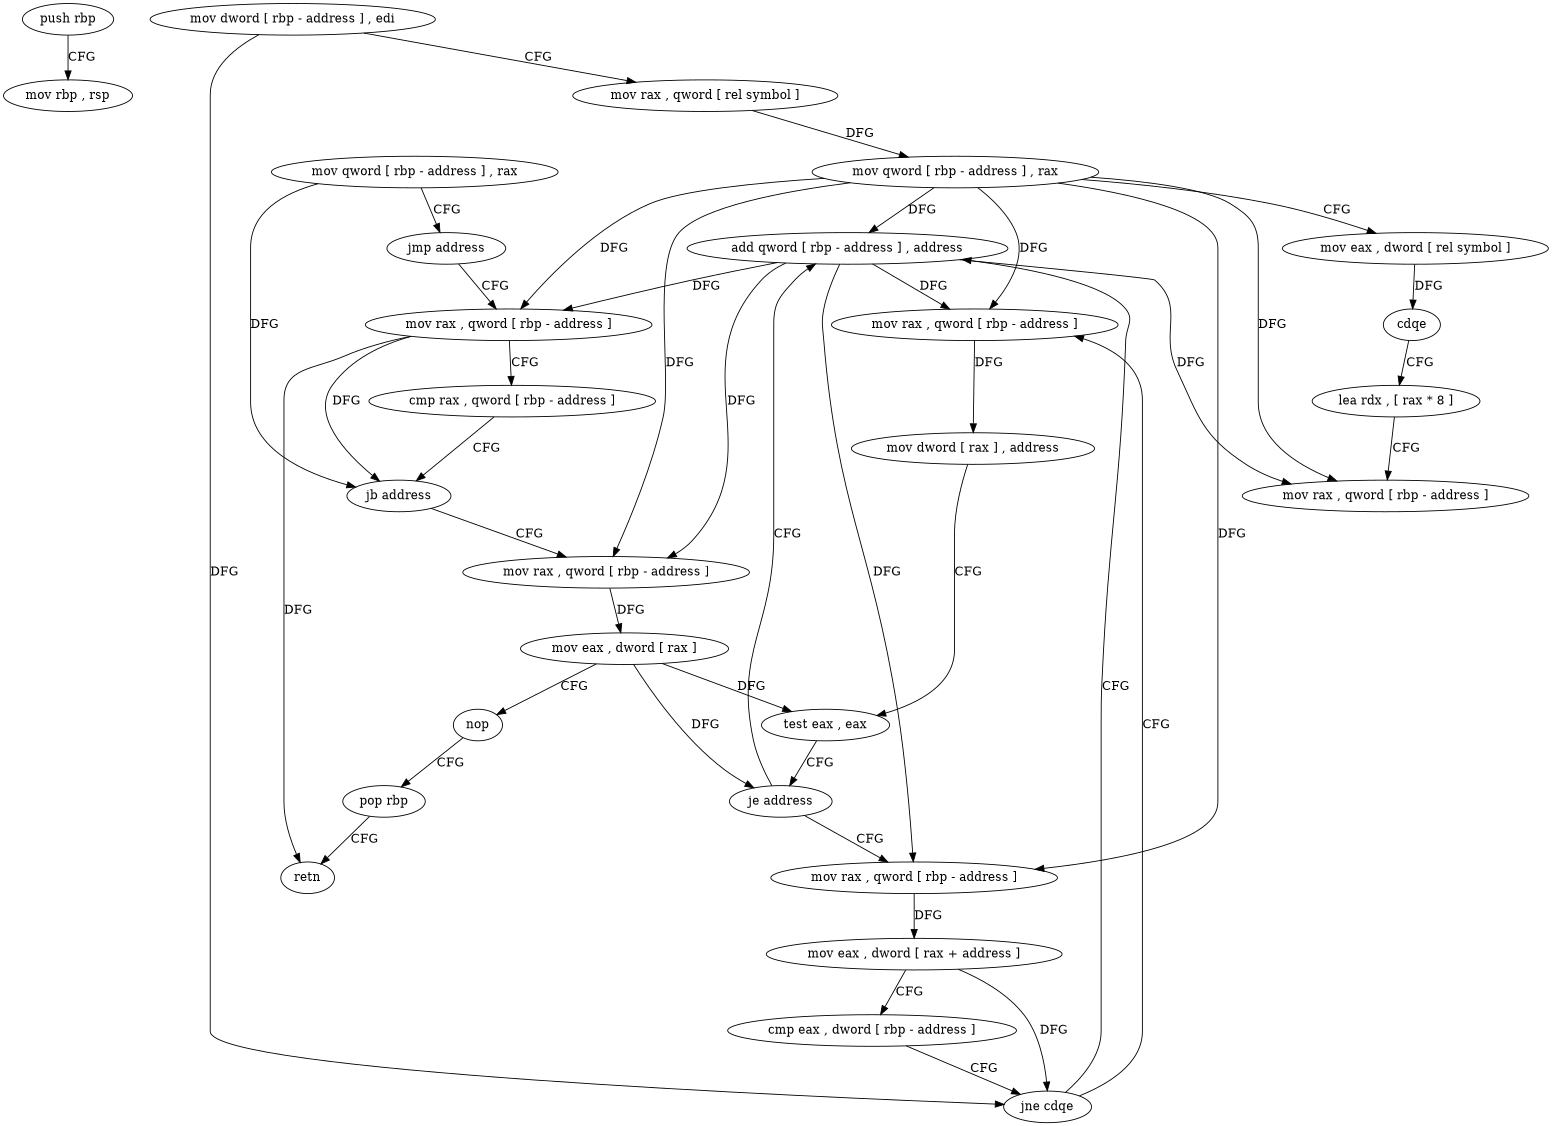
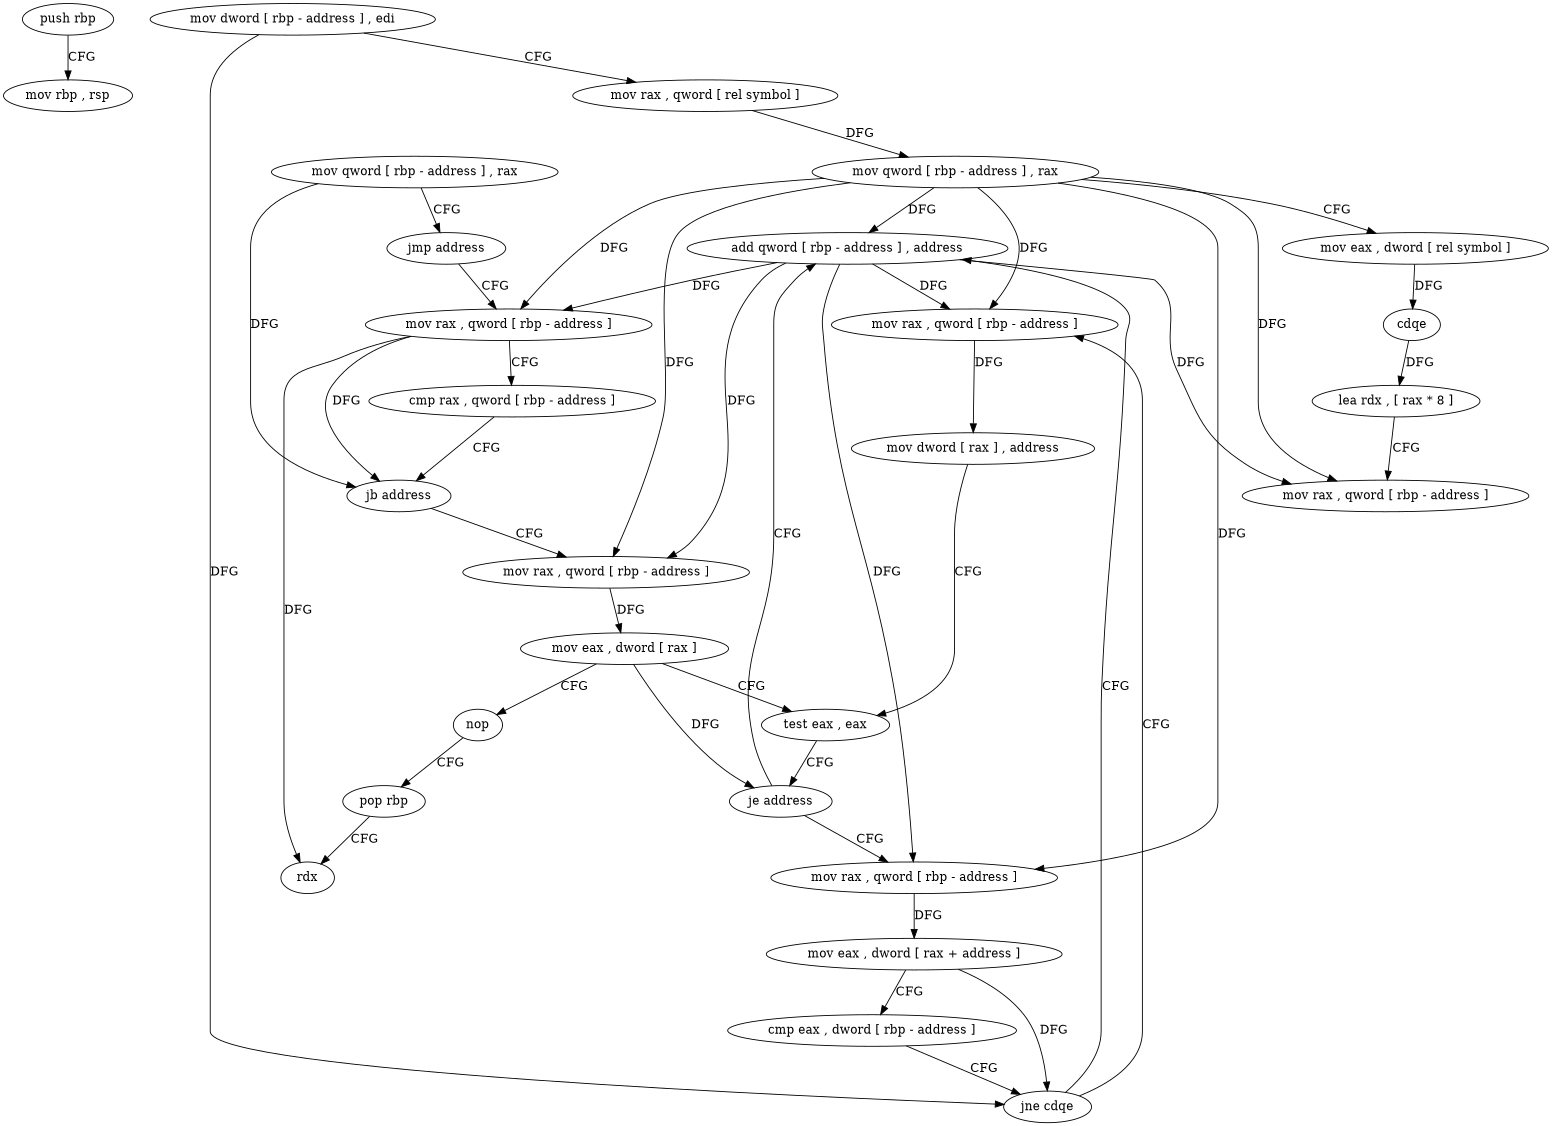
edge "cdqe" -> "lea rdx , [ rax * 8 ]": label "CFG" -> "DFG"
edge "mov eax , dword [ rax ]" -> "test eax , eax": label "DFG" -> "CFG"
node "retn": label "retn" -> "rdx"
